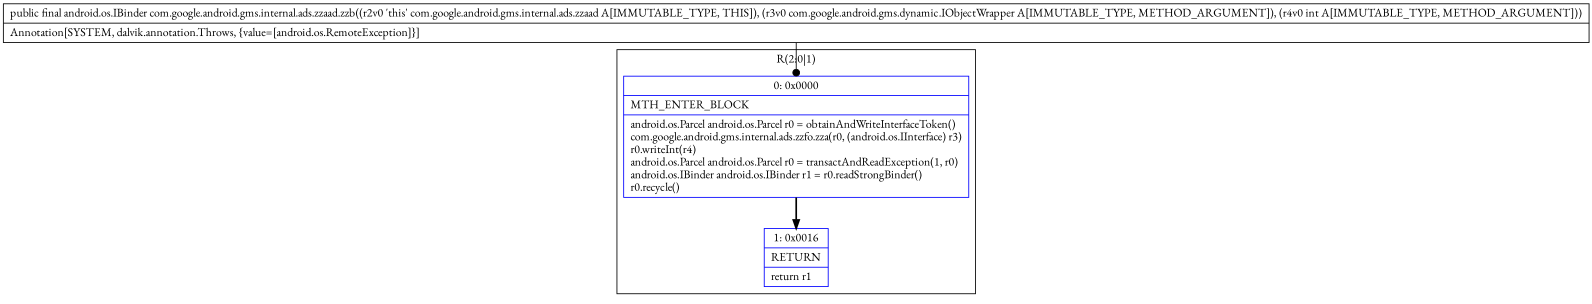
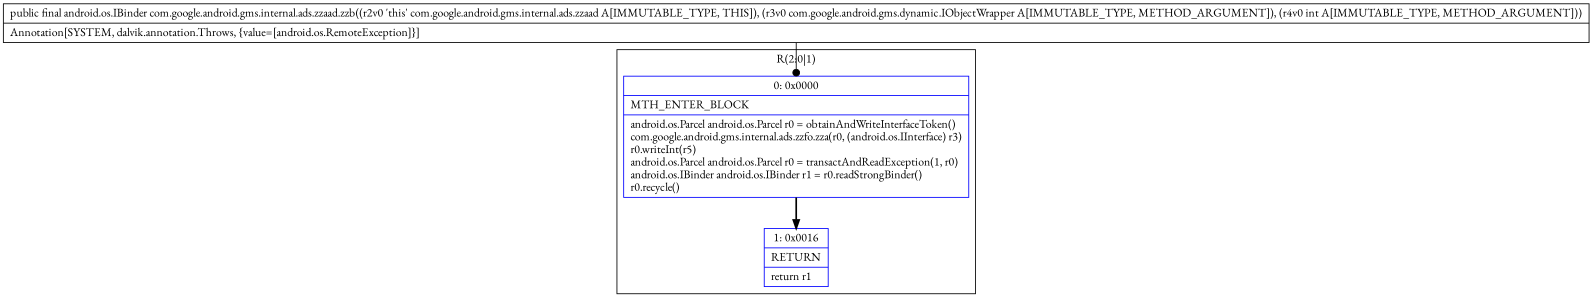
node "0: 0x0000": text "r0.writeInt(r4)" -> "r0.writeInt(r5)"
